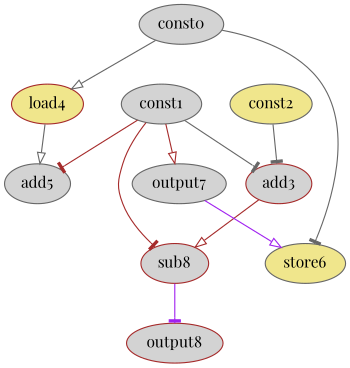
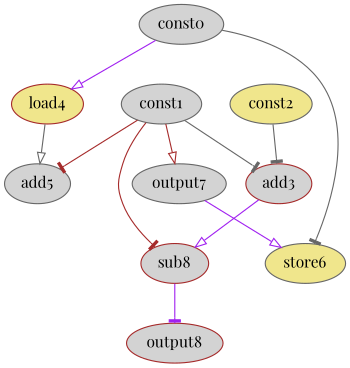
edge "const0" -> "load4": color gray40 -> purple
edge "add3" -> "sub8": color brown -> purple
